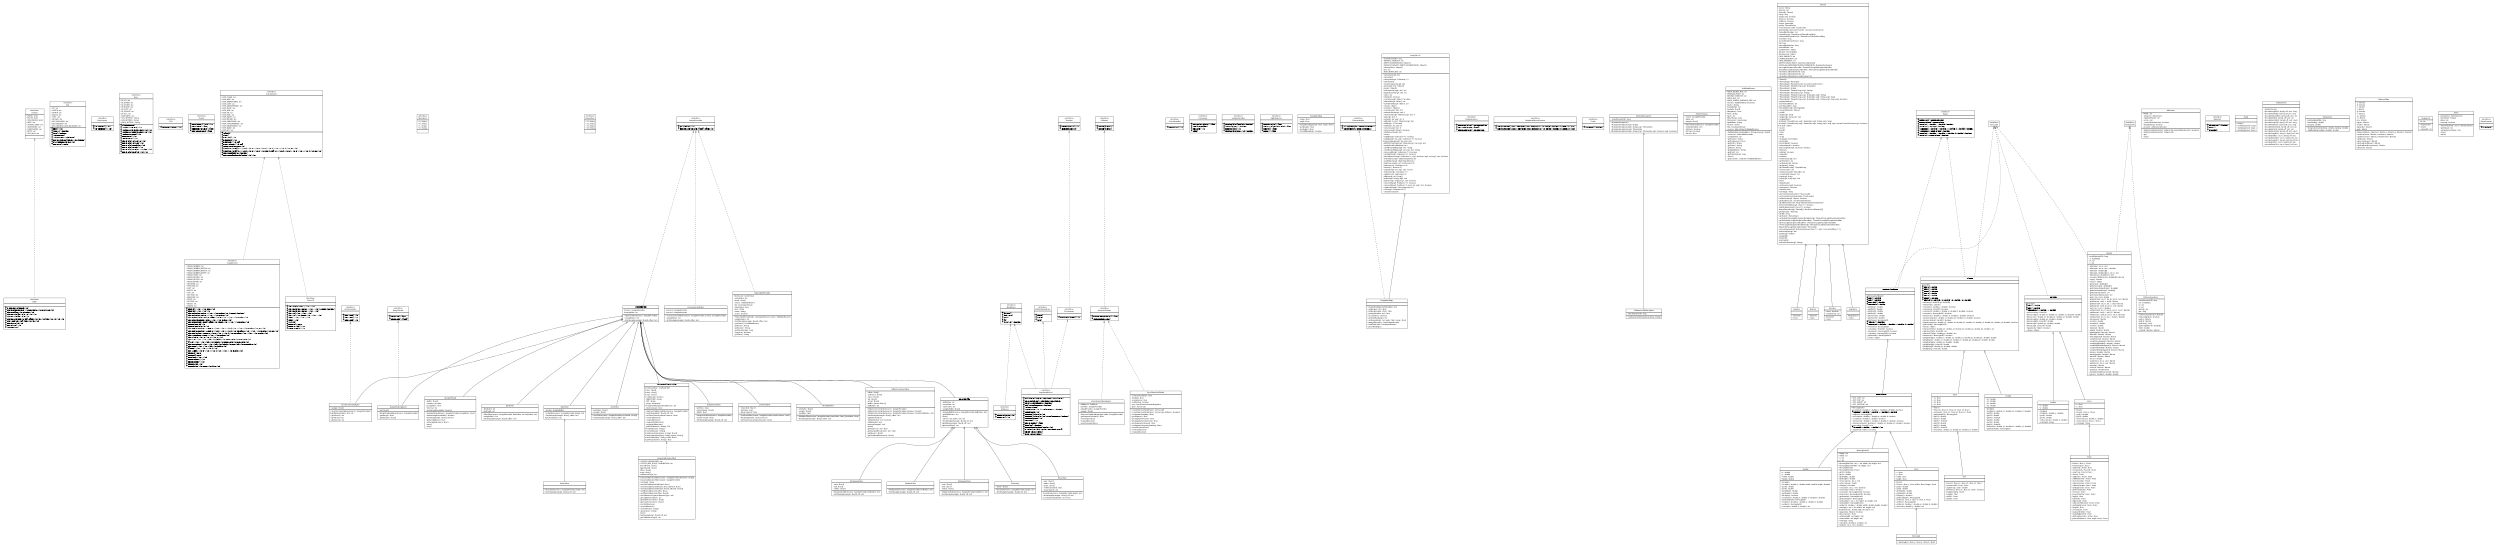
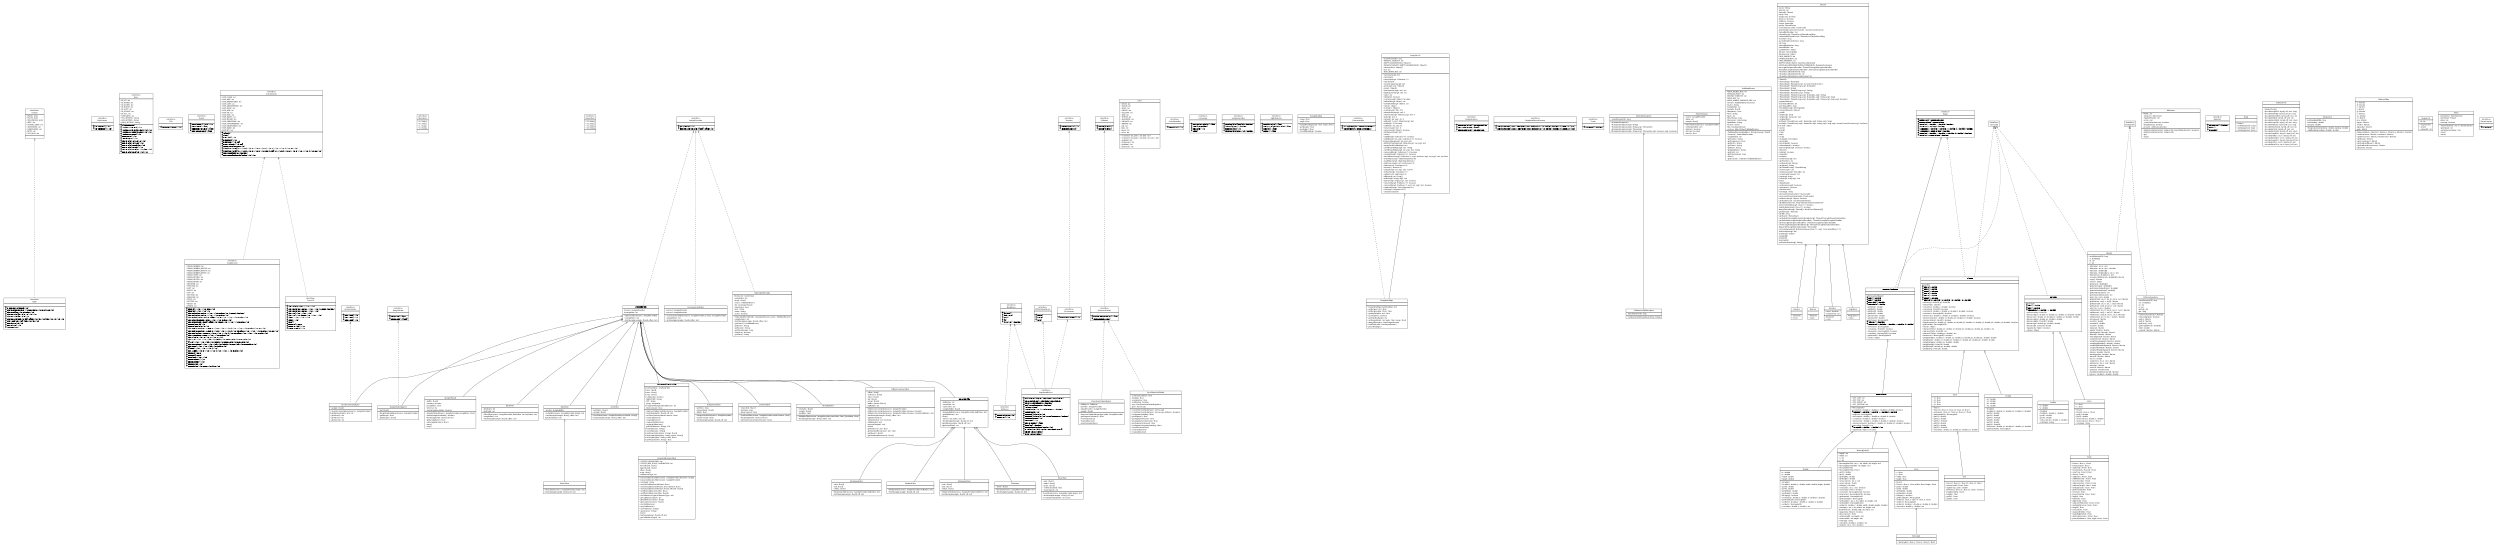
node "Key": removed
node "Color": added
edge "RectangularShape" -> "Shape": style dashed -> solid
node "TextLCD": text "+ uminus()" -> "+ scroll()"
